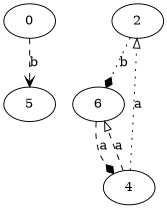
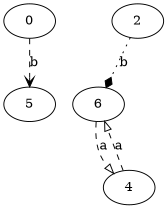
edge "4" -> "2": removed, label "a"
edge "6" -> "4": arrowhead diamond -> onormal
